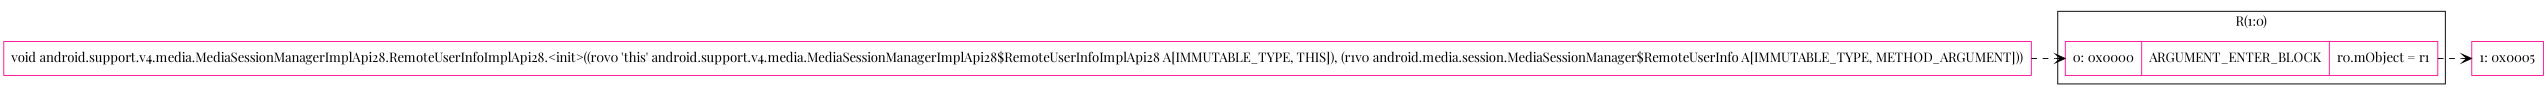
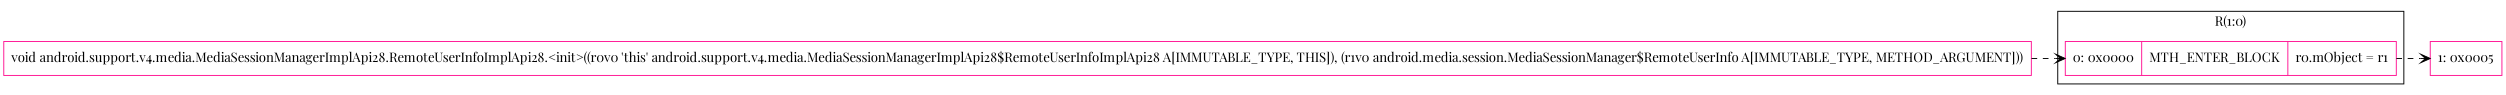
node "0: 0x0000": text "ARGUMENT_ENTER_BLOCK" -> "MTH_ENTER_BLOCK"
